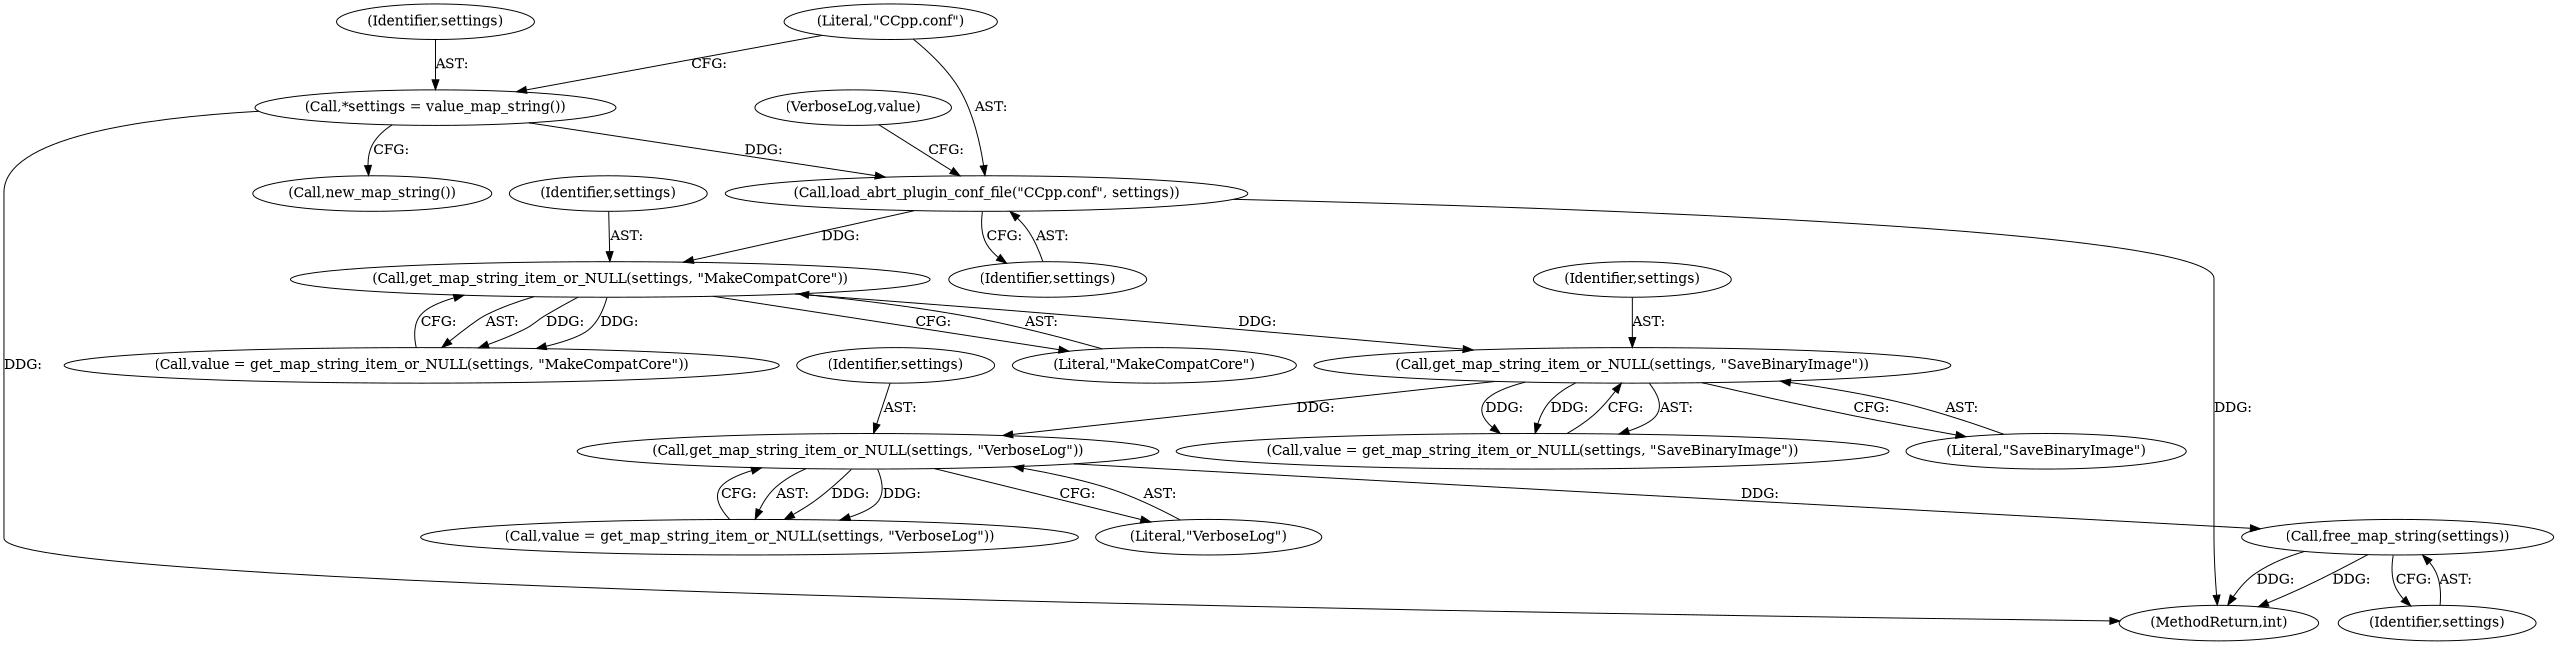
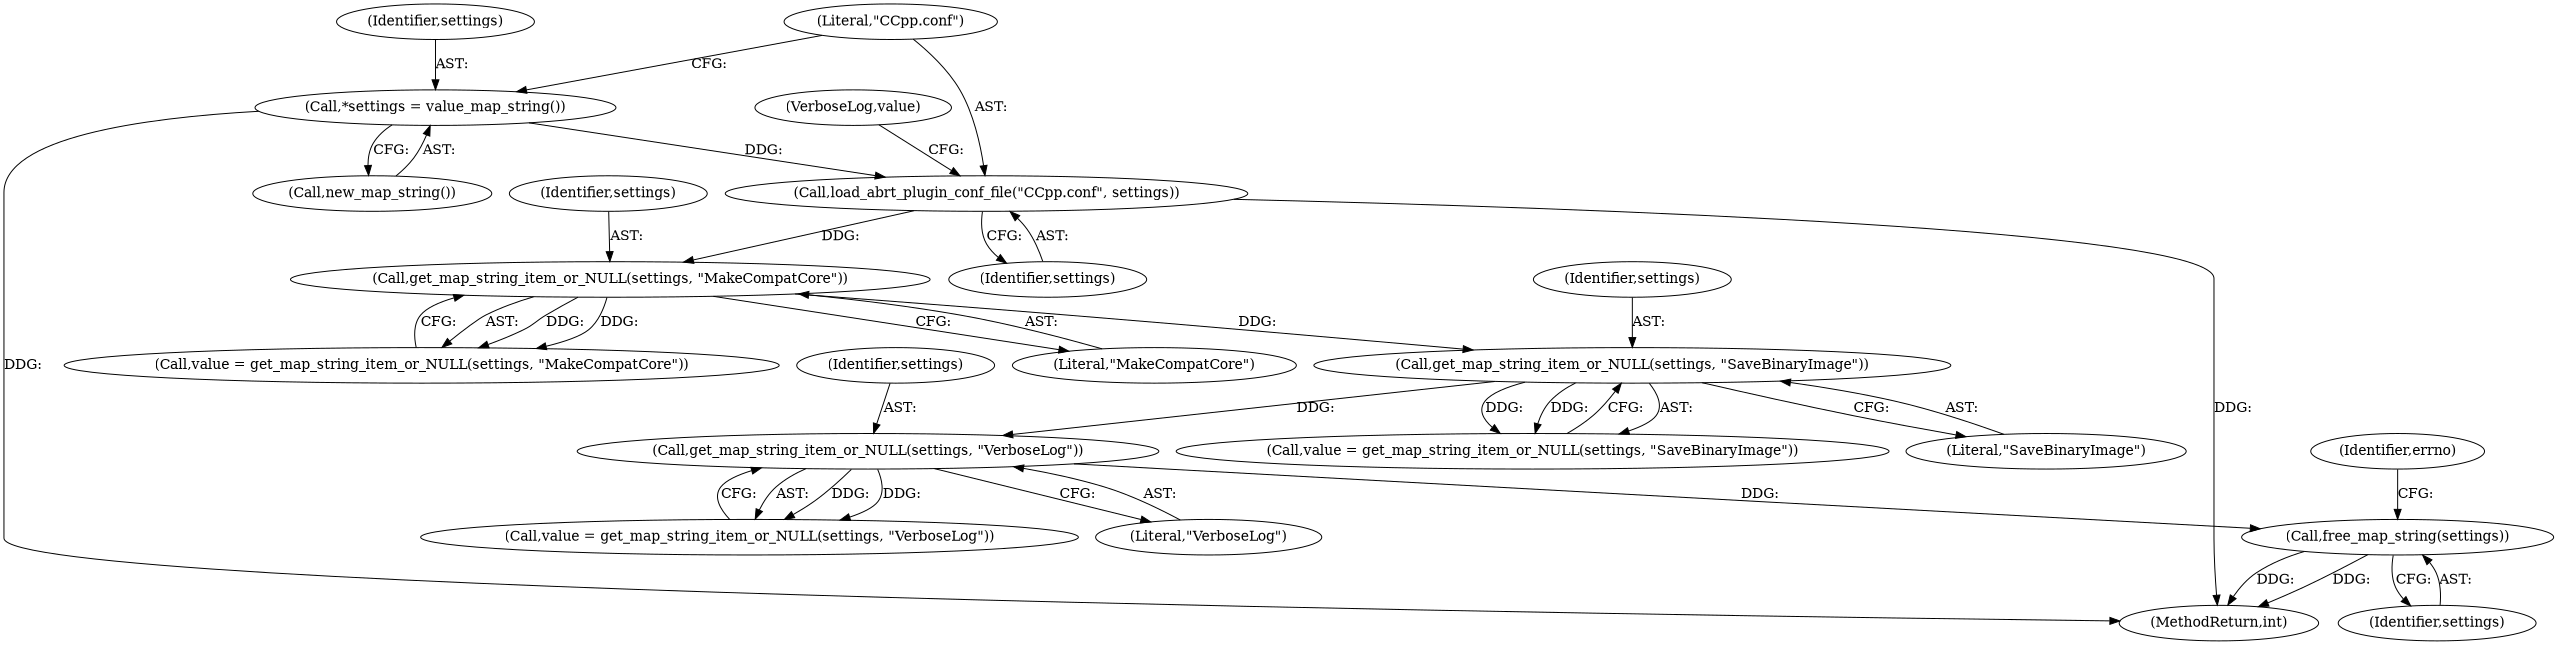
edge "(Call,new_map_string())" -> "(Call,*settings = value_map_string())": added, label "AST:"
node "(Identifier,errno)": added
